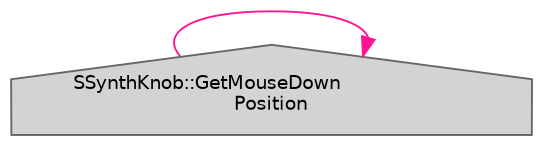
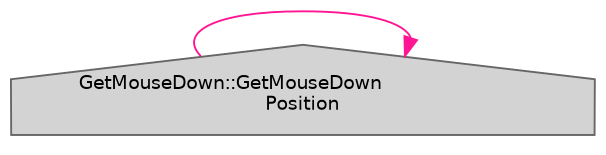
node "SSynthKnob::GetMouseDown Position": label "SSynthKnob::GetMouseDown Position" -> "GetMouseDown::GetMouseDown Position"
